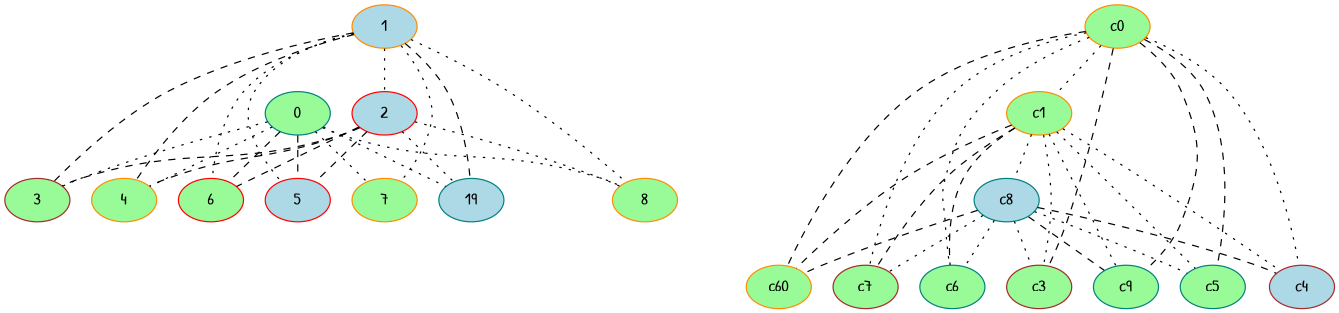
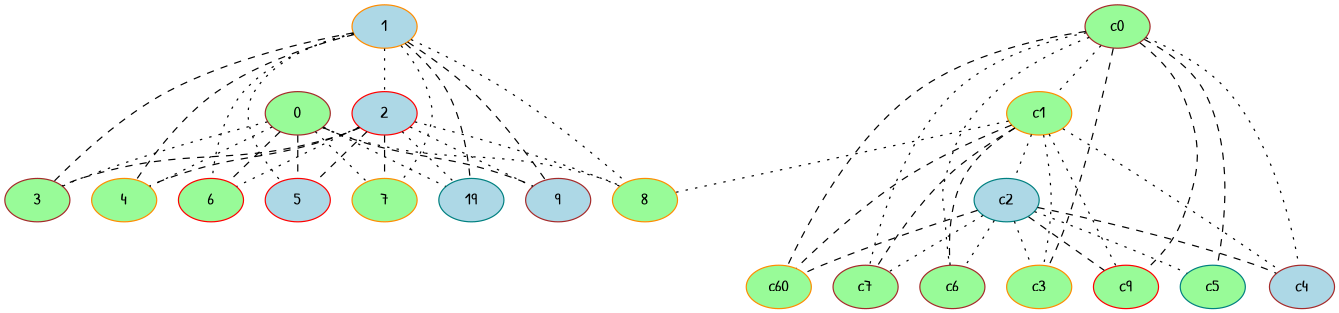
node "c0": color darkorange -> brown
node "0": color teal -> brown
edge "2" -- "6": style dashed -> dotted
edge "2" -- "7": added
node "9": added
node "c8": label "c8" -> "c2"
edge "c1" -- "c5": now "c1" -- "8"
node "c6": color teal -> brown
node "c3": color brown -> darkorange
node "c9": color teal -> red
